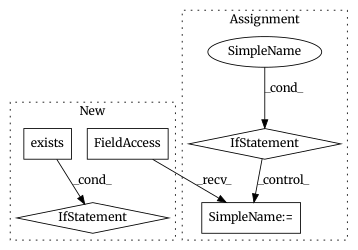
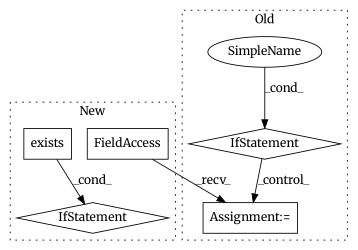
cluster "Assignment": label "Assignment" -> "Old"
node "SimpleName:=": label "SimpleName:=" -> "Assignment:="
